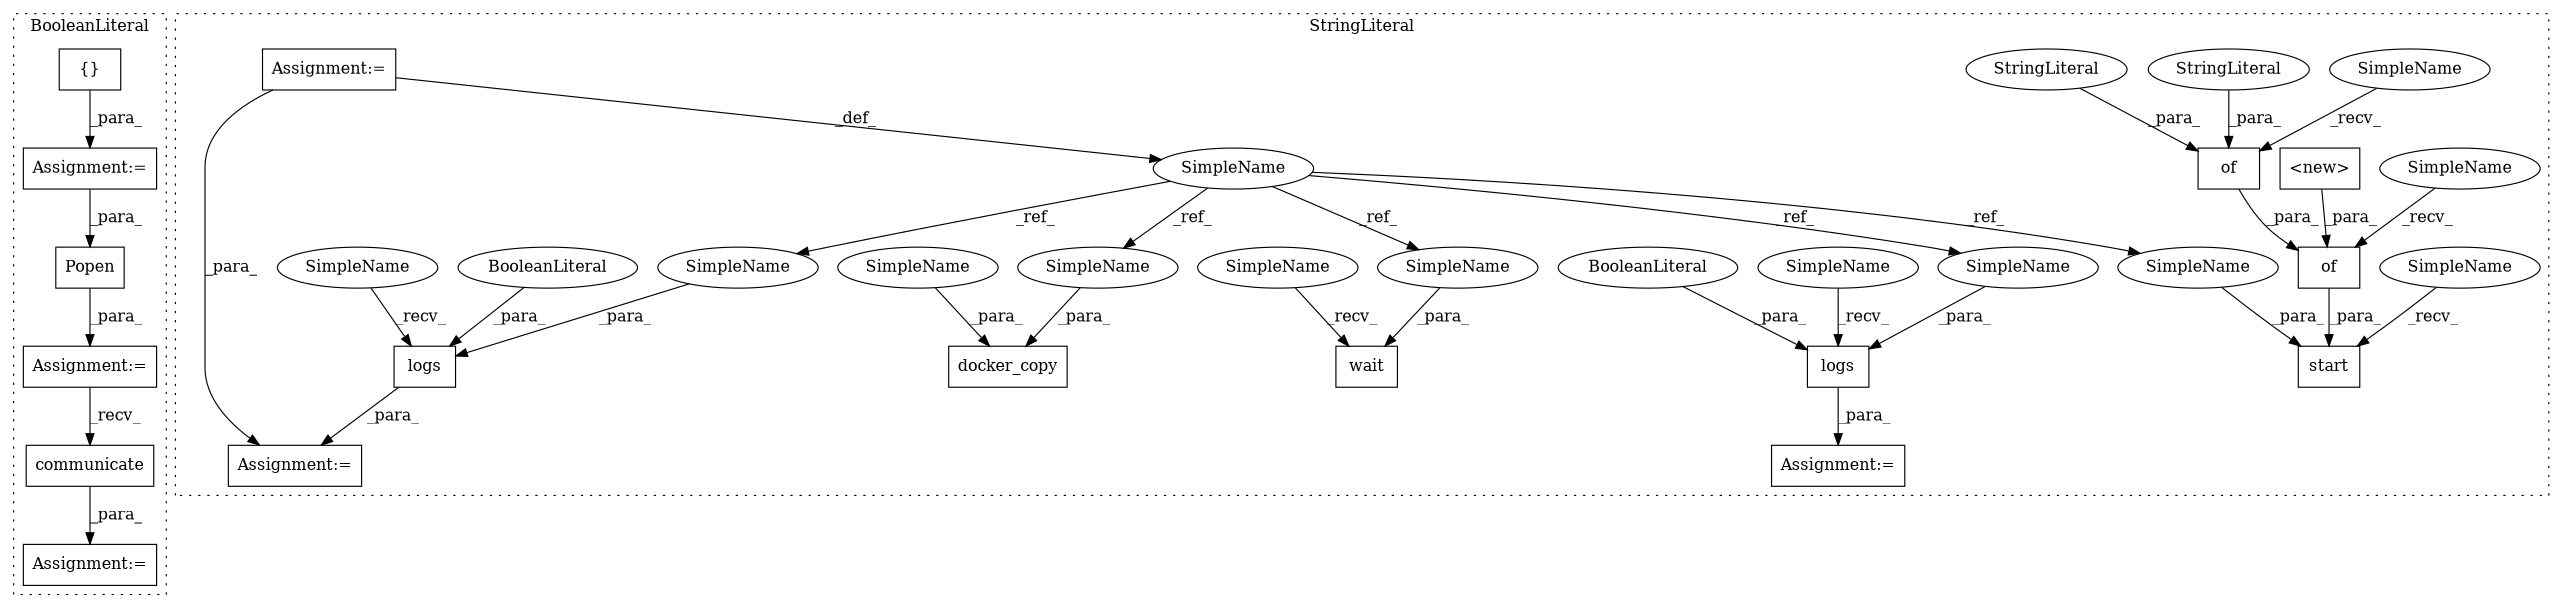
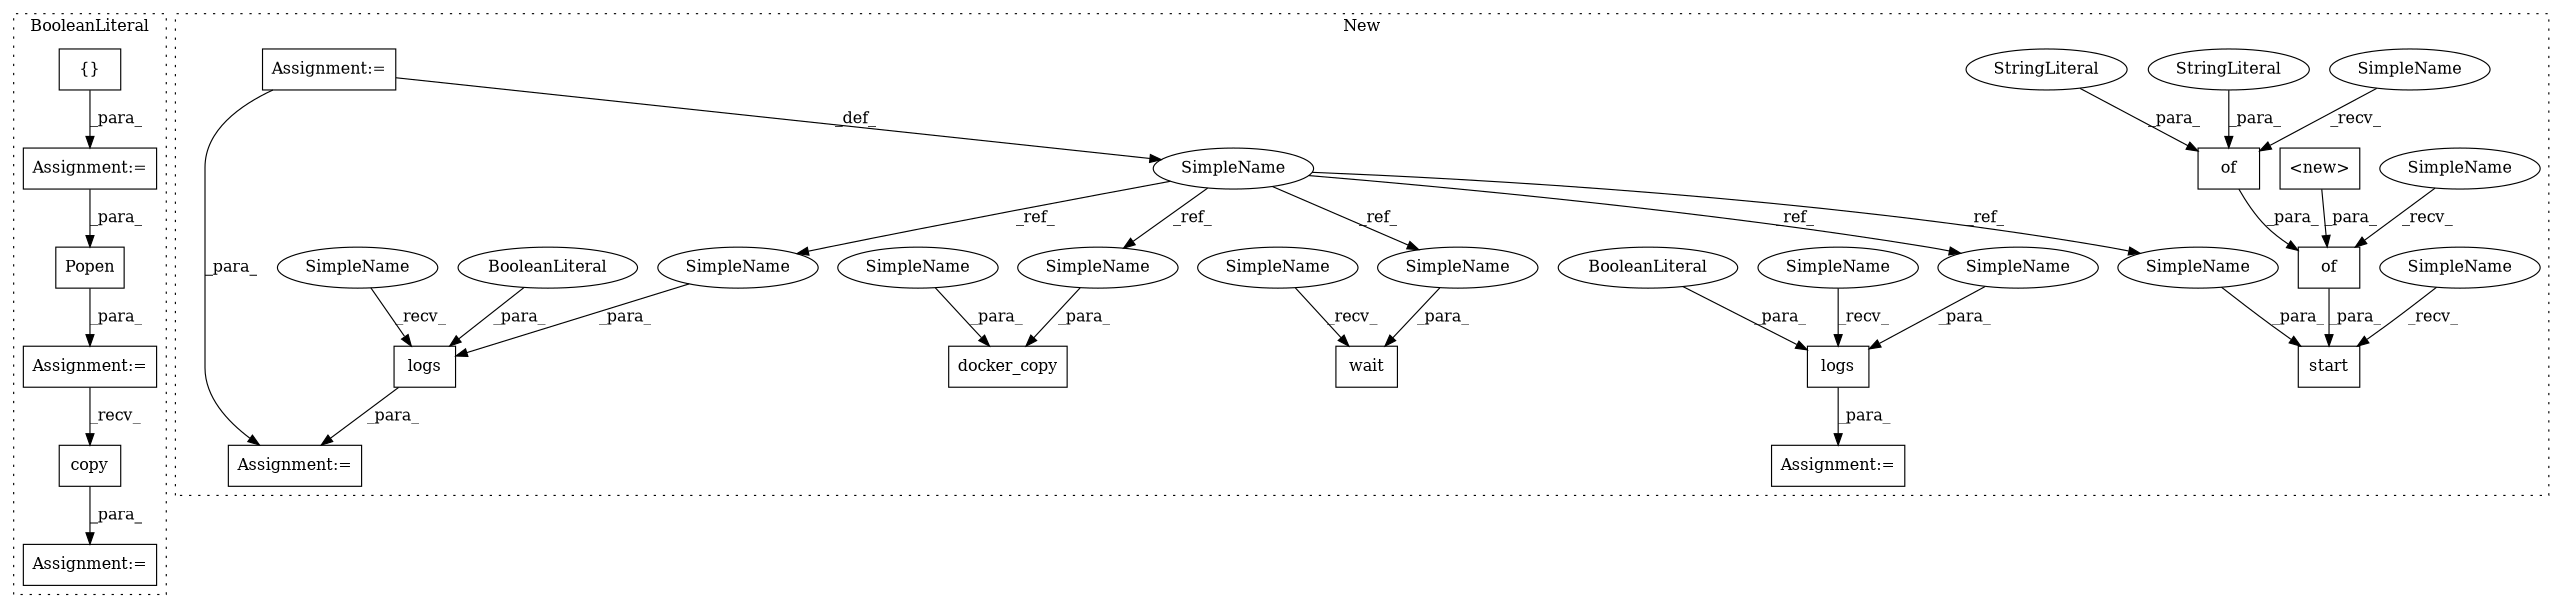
cluster "StringLiteral": label "StringLiteral" -> "New"
node "communicate": label "communicate" -> "copy"
